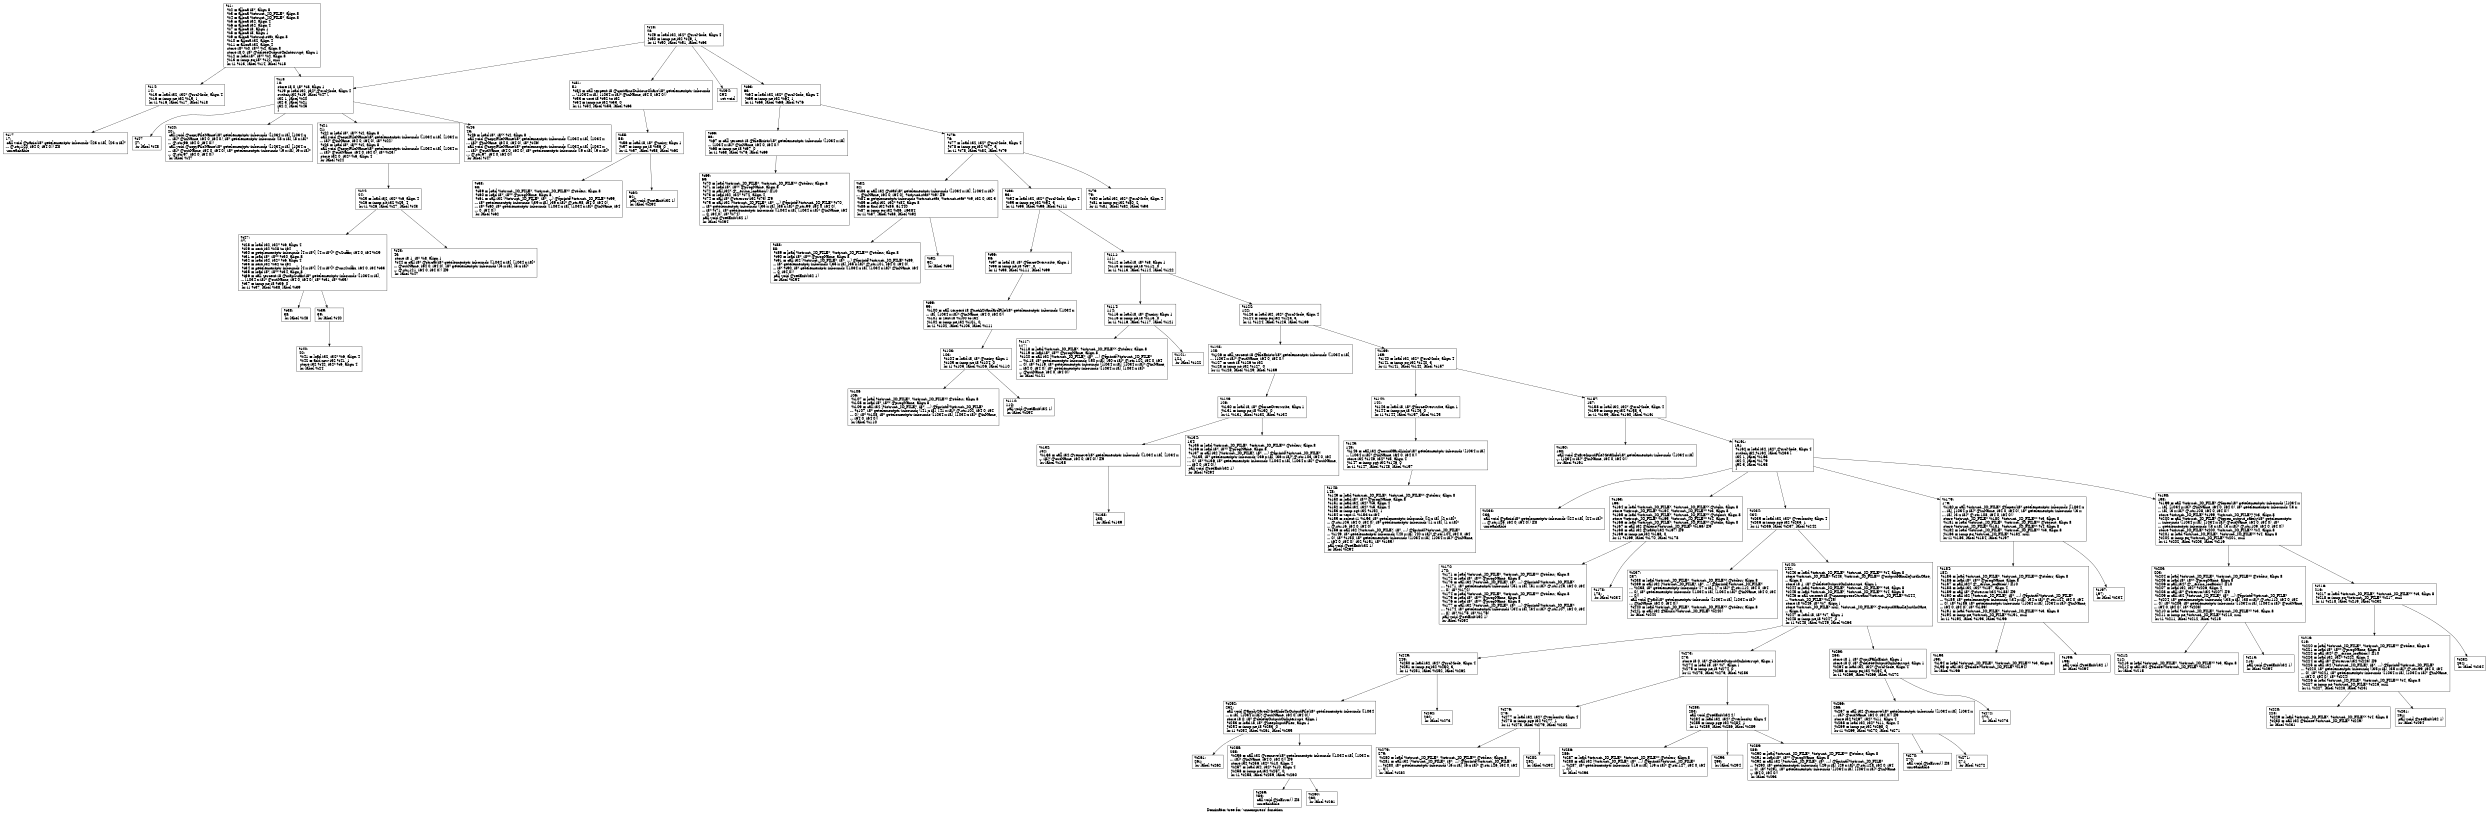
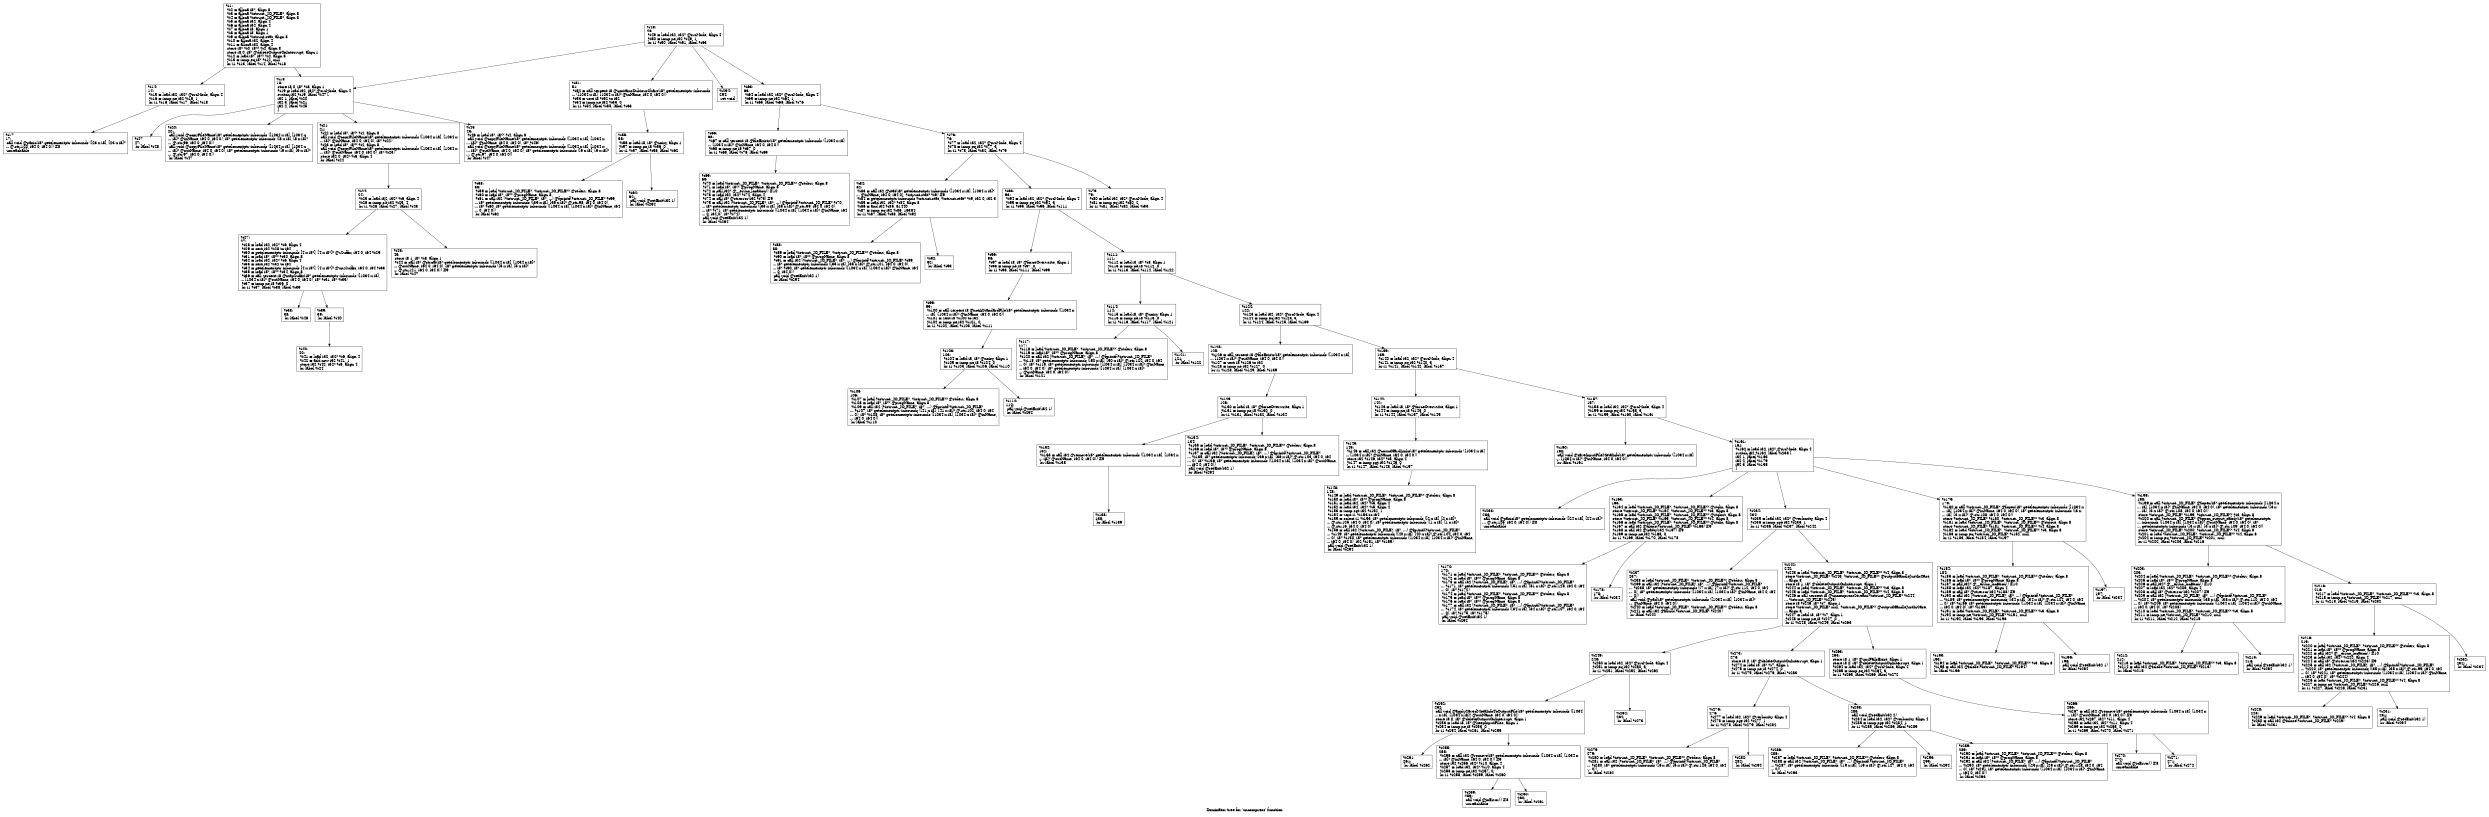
node "%272:": removed
